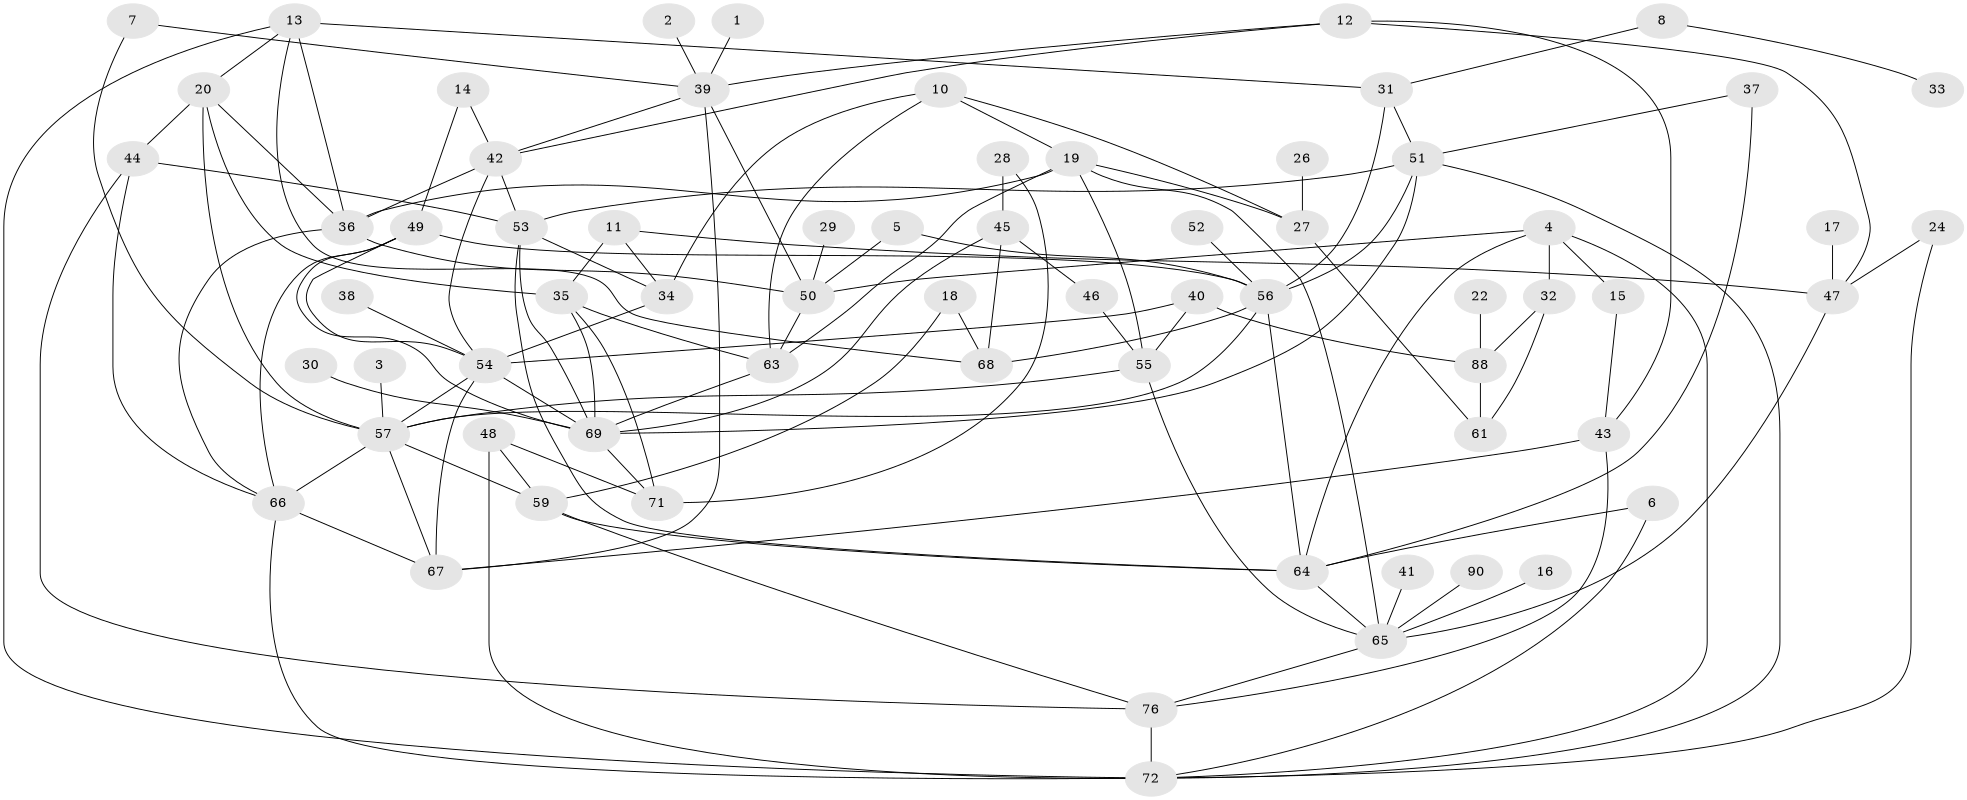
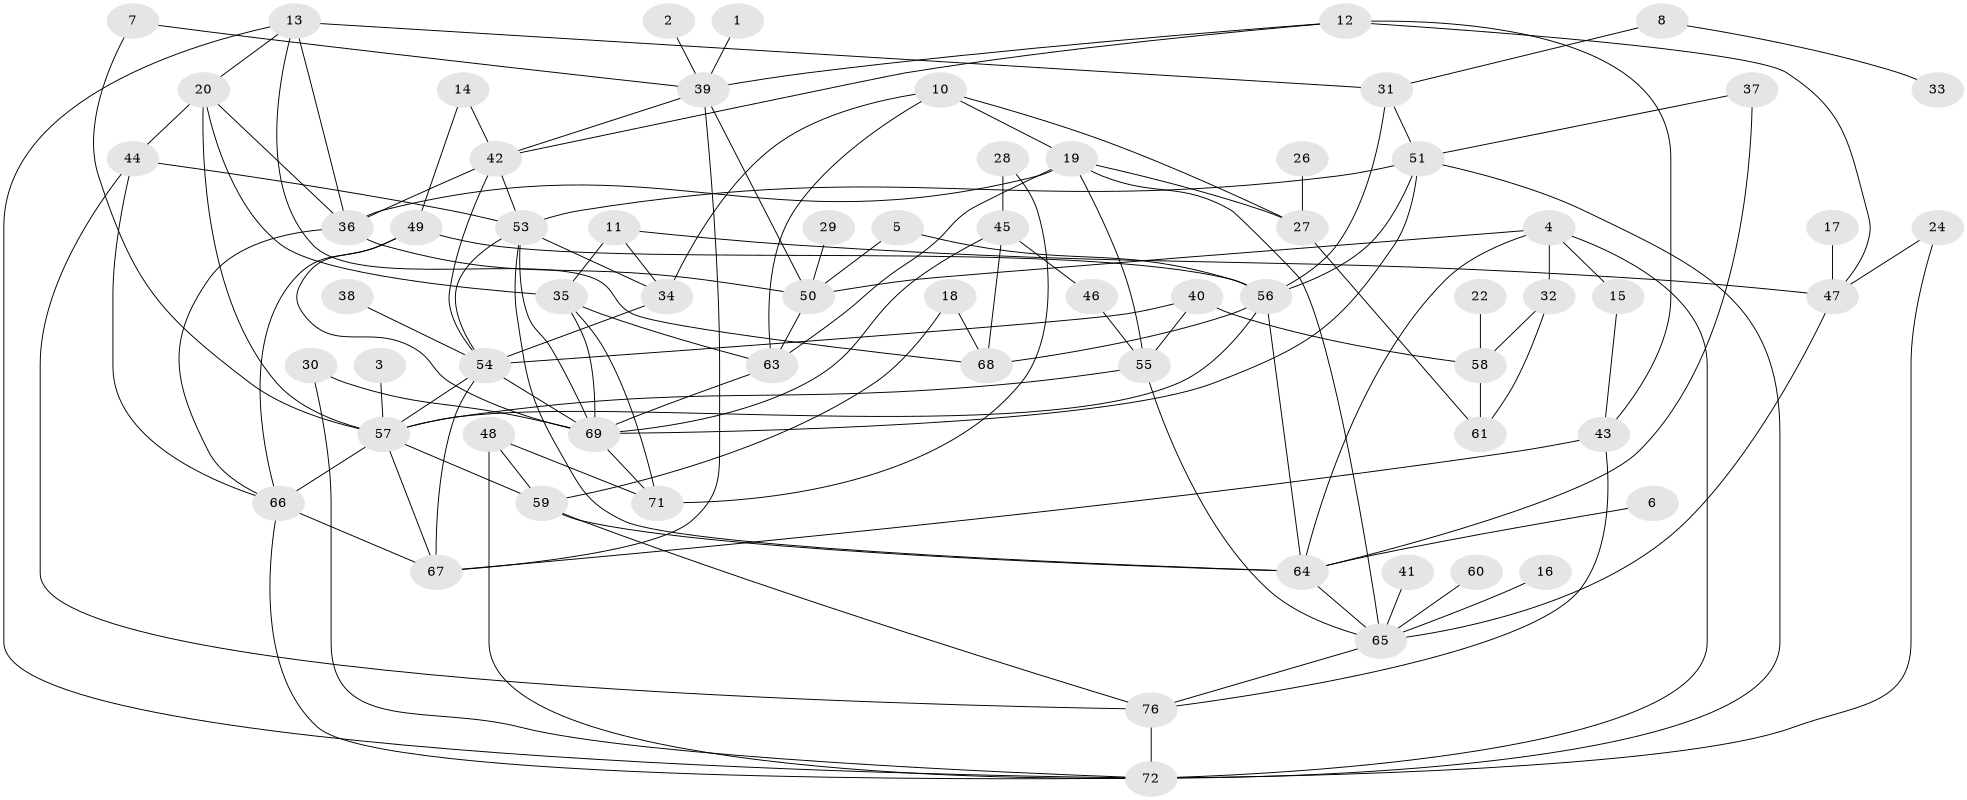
node "52": removed
edge "49" -- "54": now "53" -- "54"
node "88": label "88" -> "58"
node "90": label "90" -> "60"
edge "6" -- "72": now "30" -- "72"
